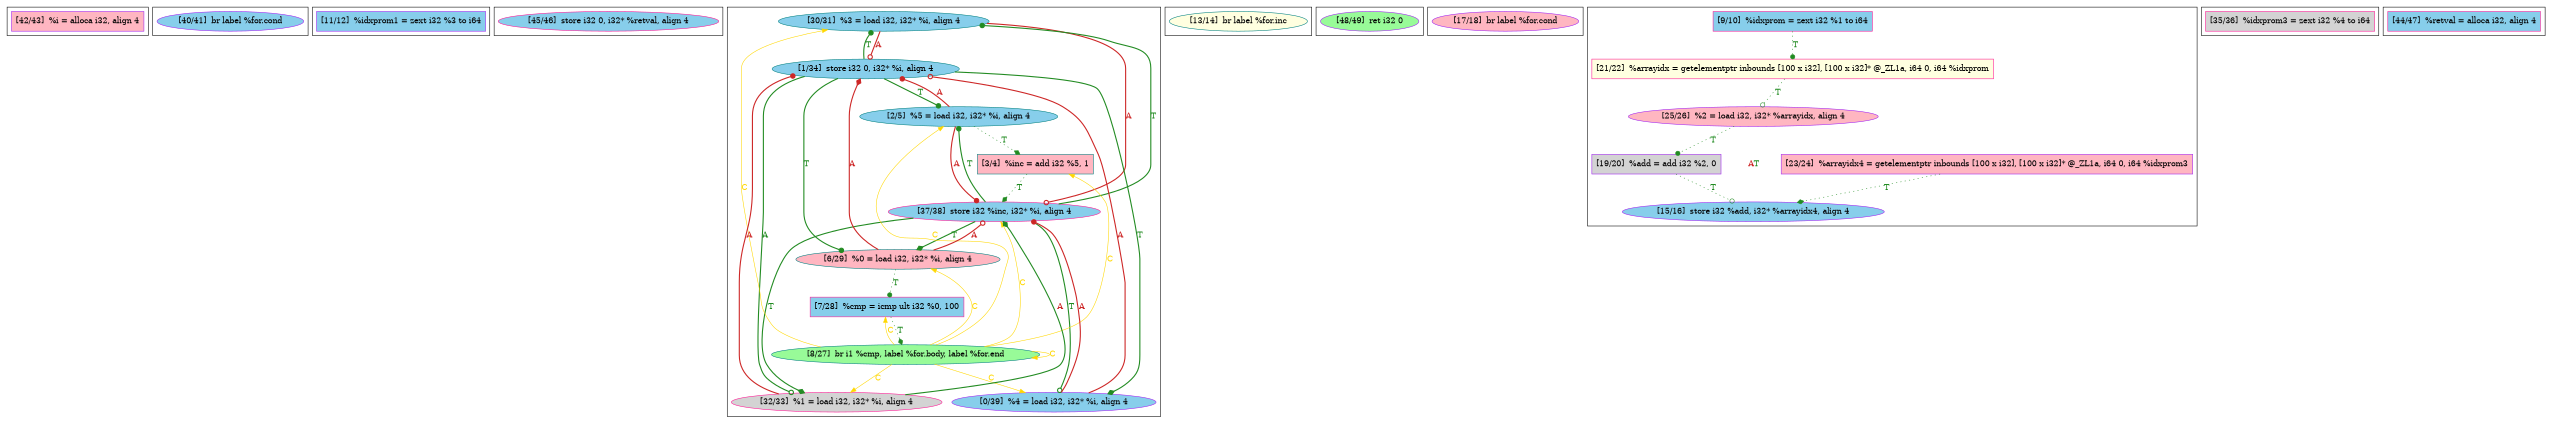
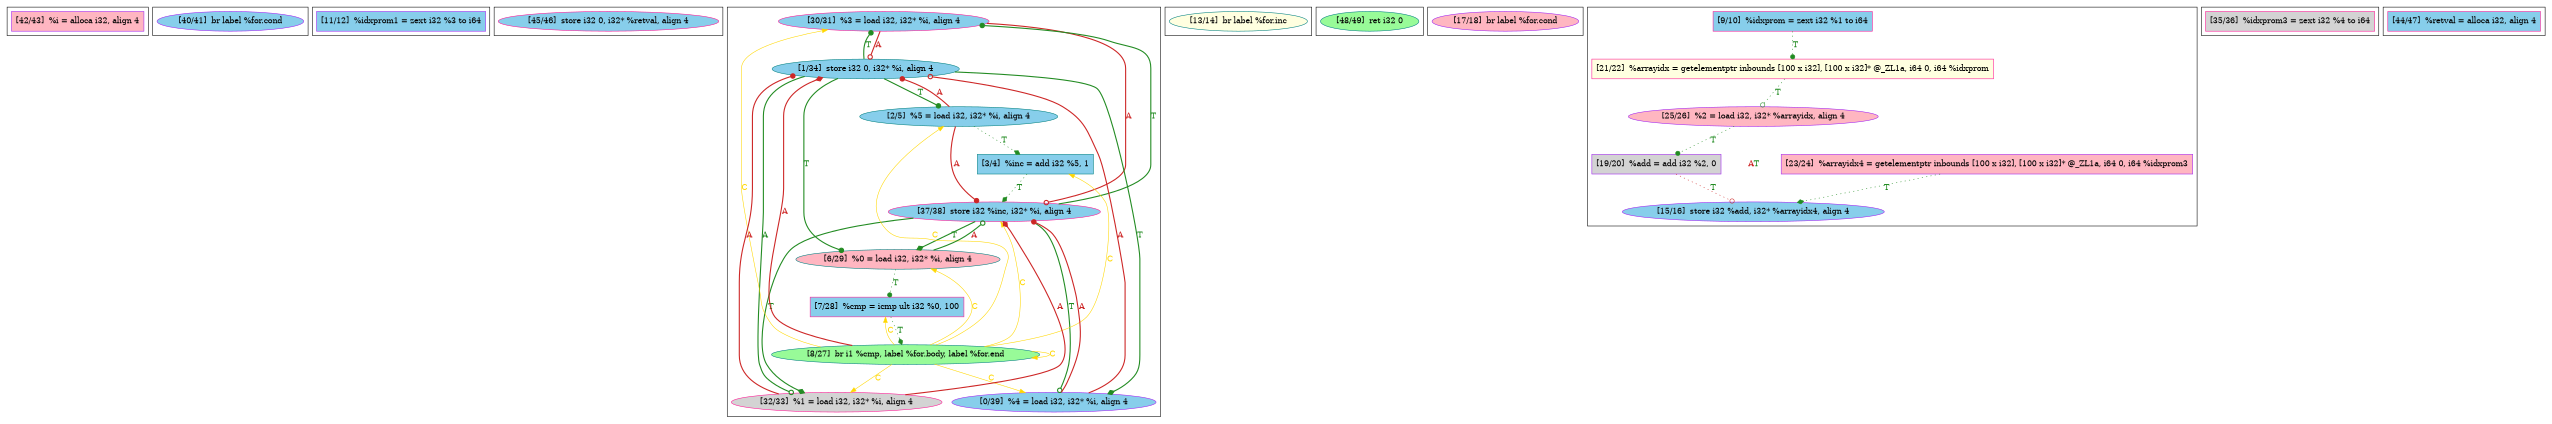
node "[30/31]  %3 = load i32, i32* %i, align 4": color teal -> deeppink
node "[48/49]  ret i32 0": color purple -> teal
node "[3/4]  %inc = add i32 %5, 1": fillcolor lightpink -> skyblue
edge "[37/38]  store i32 %inc, i32* %i, align 4" -> "[2/5]  %5 = load i32, i32* %i, align 4": removed, label "T"
edge "[6/29]  %0 = load i32, i32* %i, align 4" -> "[1/34]  store i32 0, i32* %i, align 4": now "[8/27]  br i1 %cmp, label %for.body, label %for.end" -> "[1/34]  store i32 0, i32* %i, align 4"
edge "[19/20]  %add = add i32 %2, 0" -> "[15/16]  store i32 %add, i32* %arrayidx4, align 4": color forestgreen -> firebrick3
edge "[6/29]  %0 = load i32, i32* %i, align 4" -> "[37/38]  store i32 %inc, i32* %i, align 4": color firebrick3 -> forestgreen
edge "[32/33]  %1 = load i32, i32* %i, align 4" -> "[37/38]  store i32 %inc, i32* %i, align 4": color forestgreen -> firebrick3
